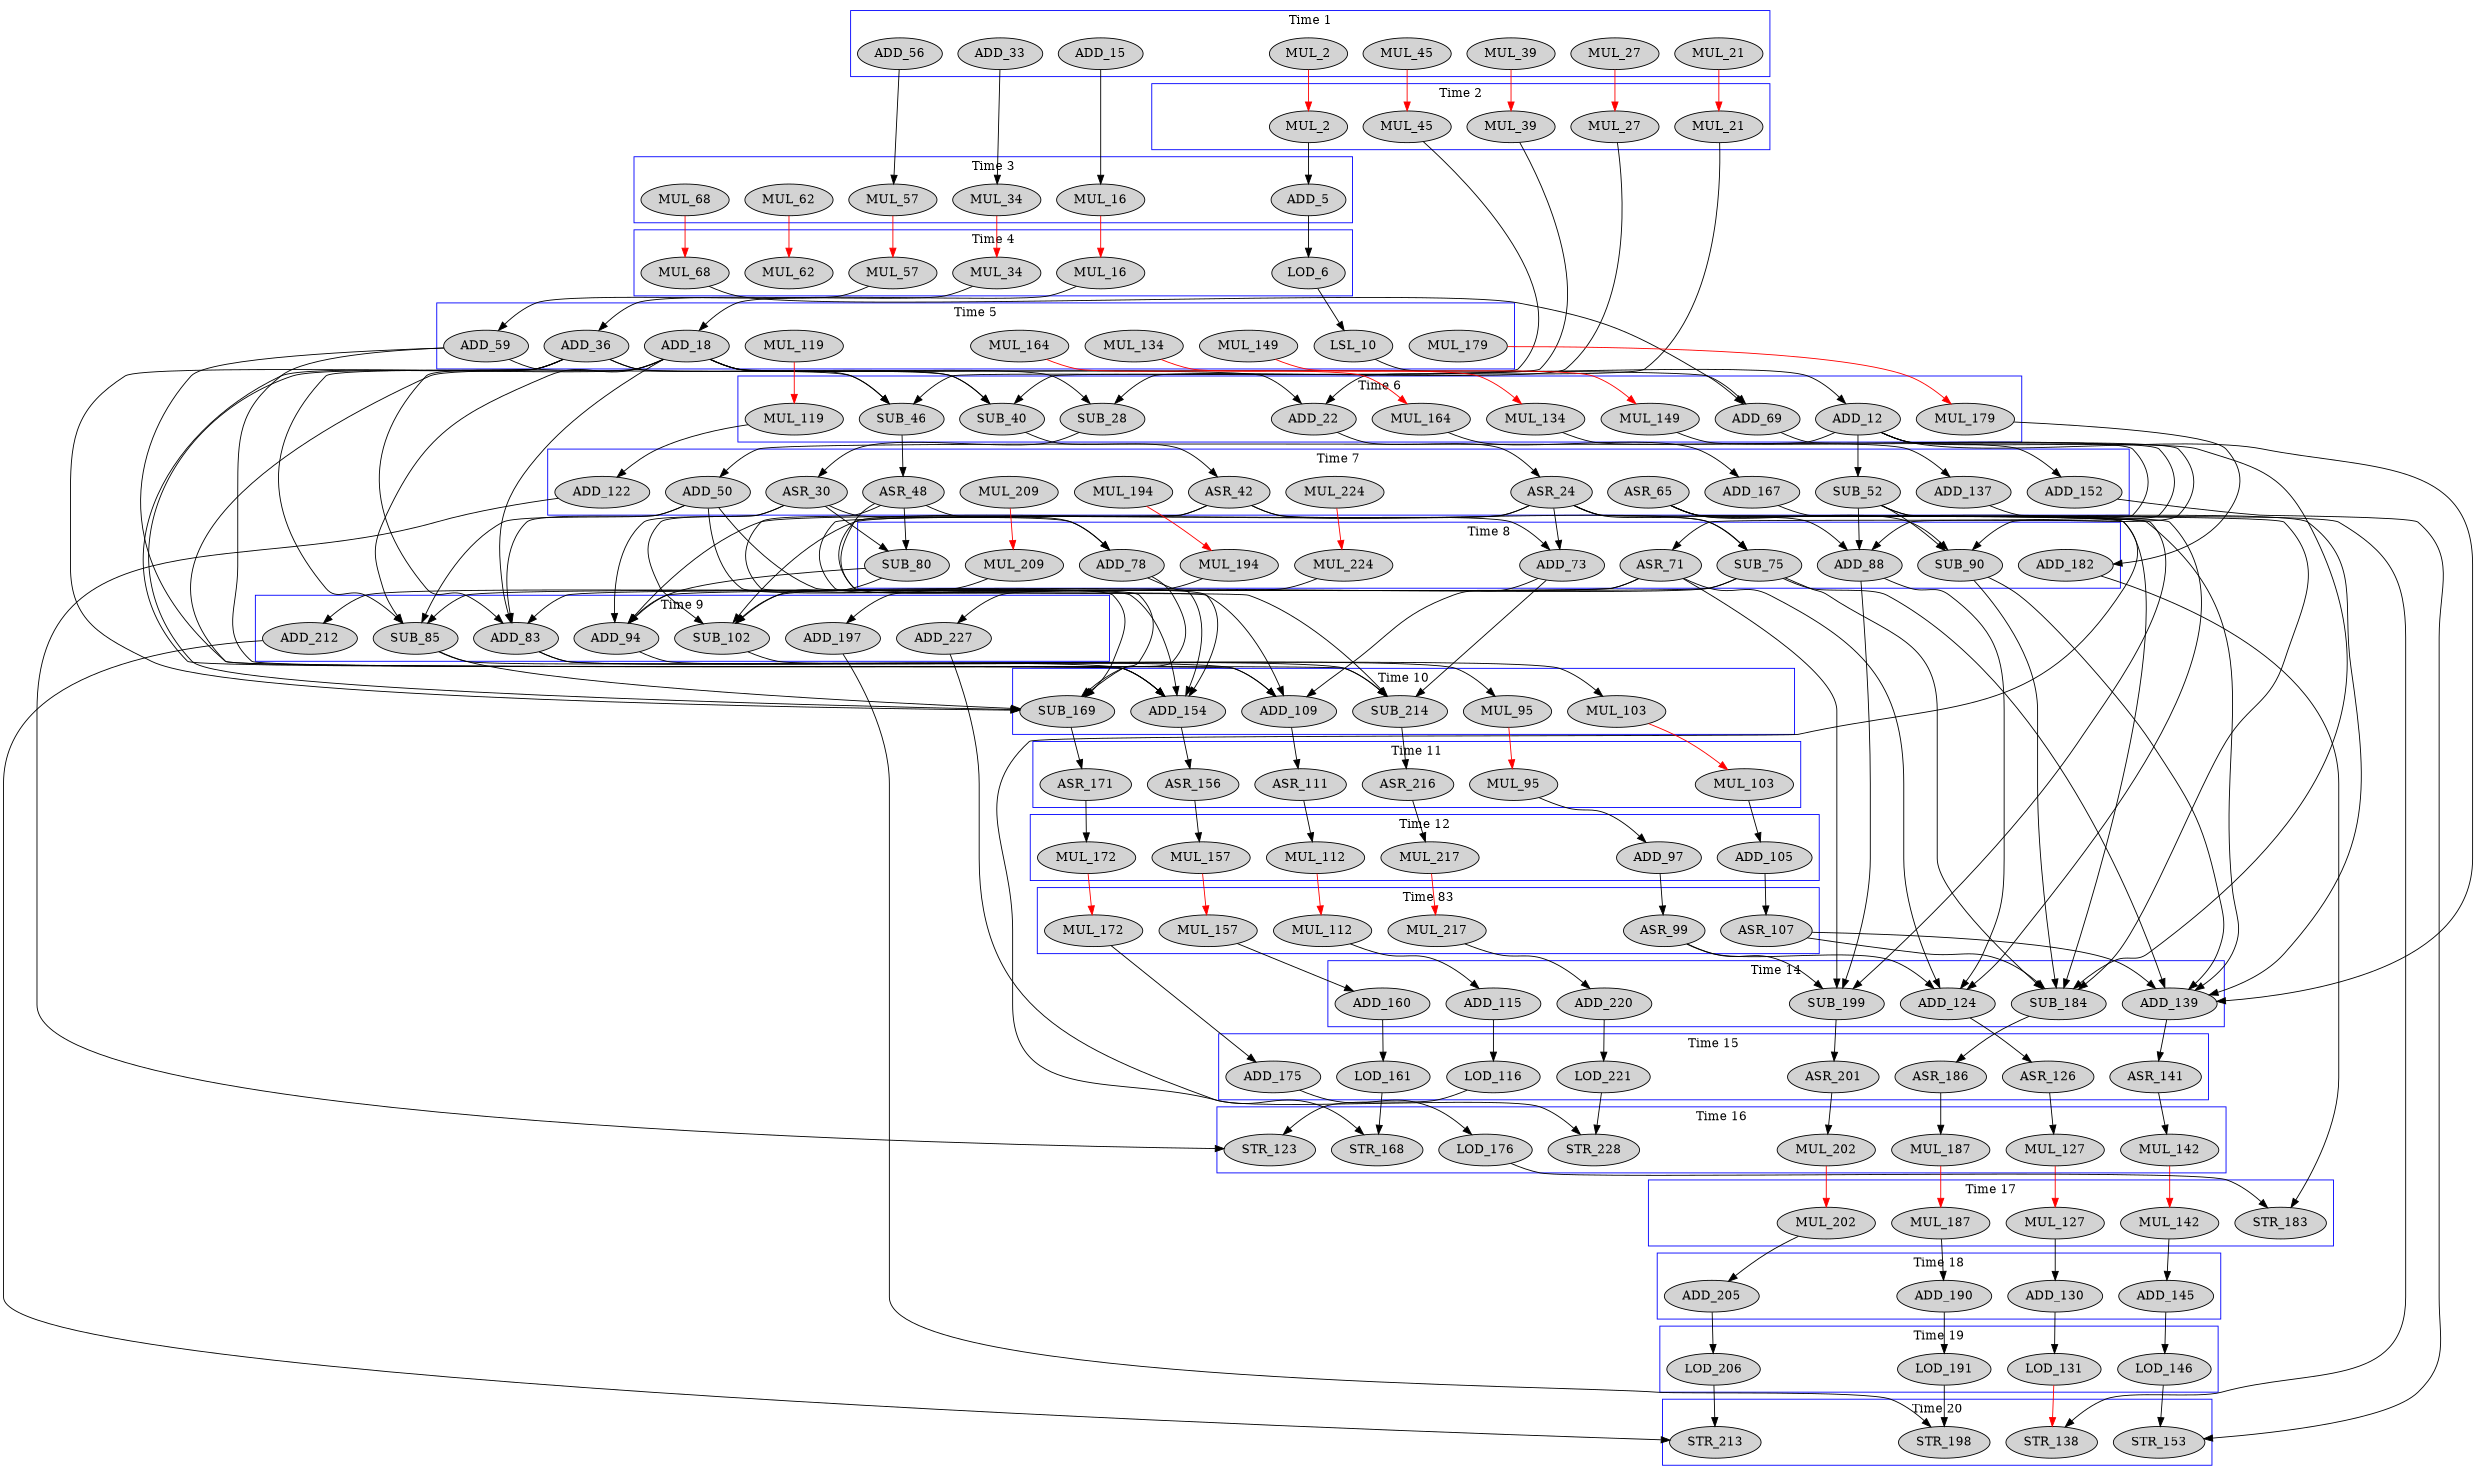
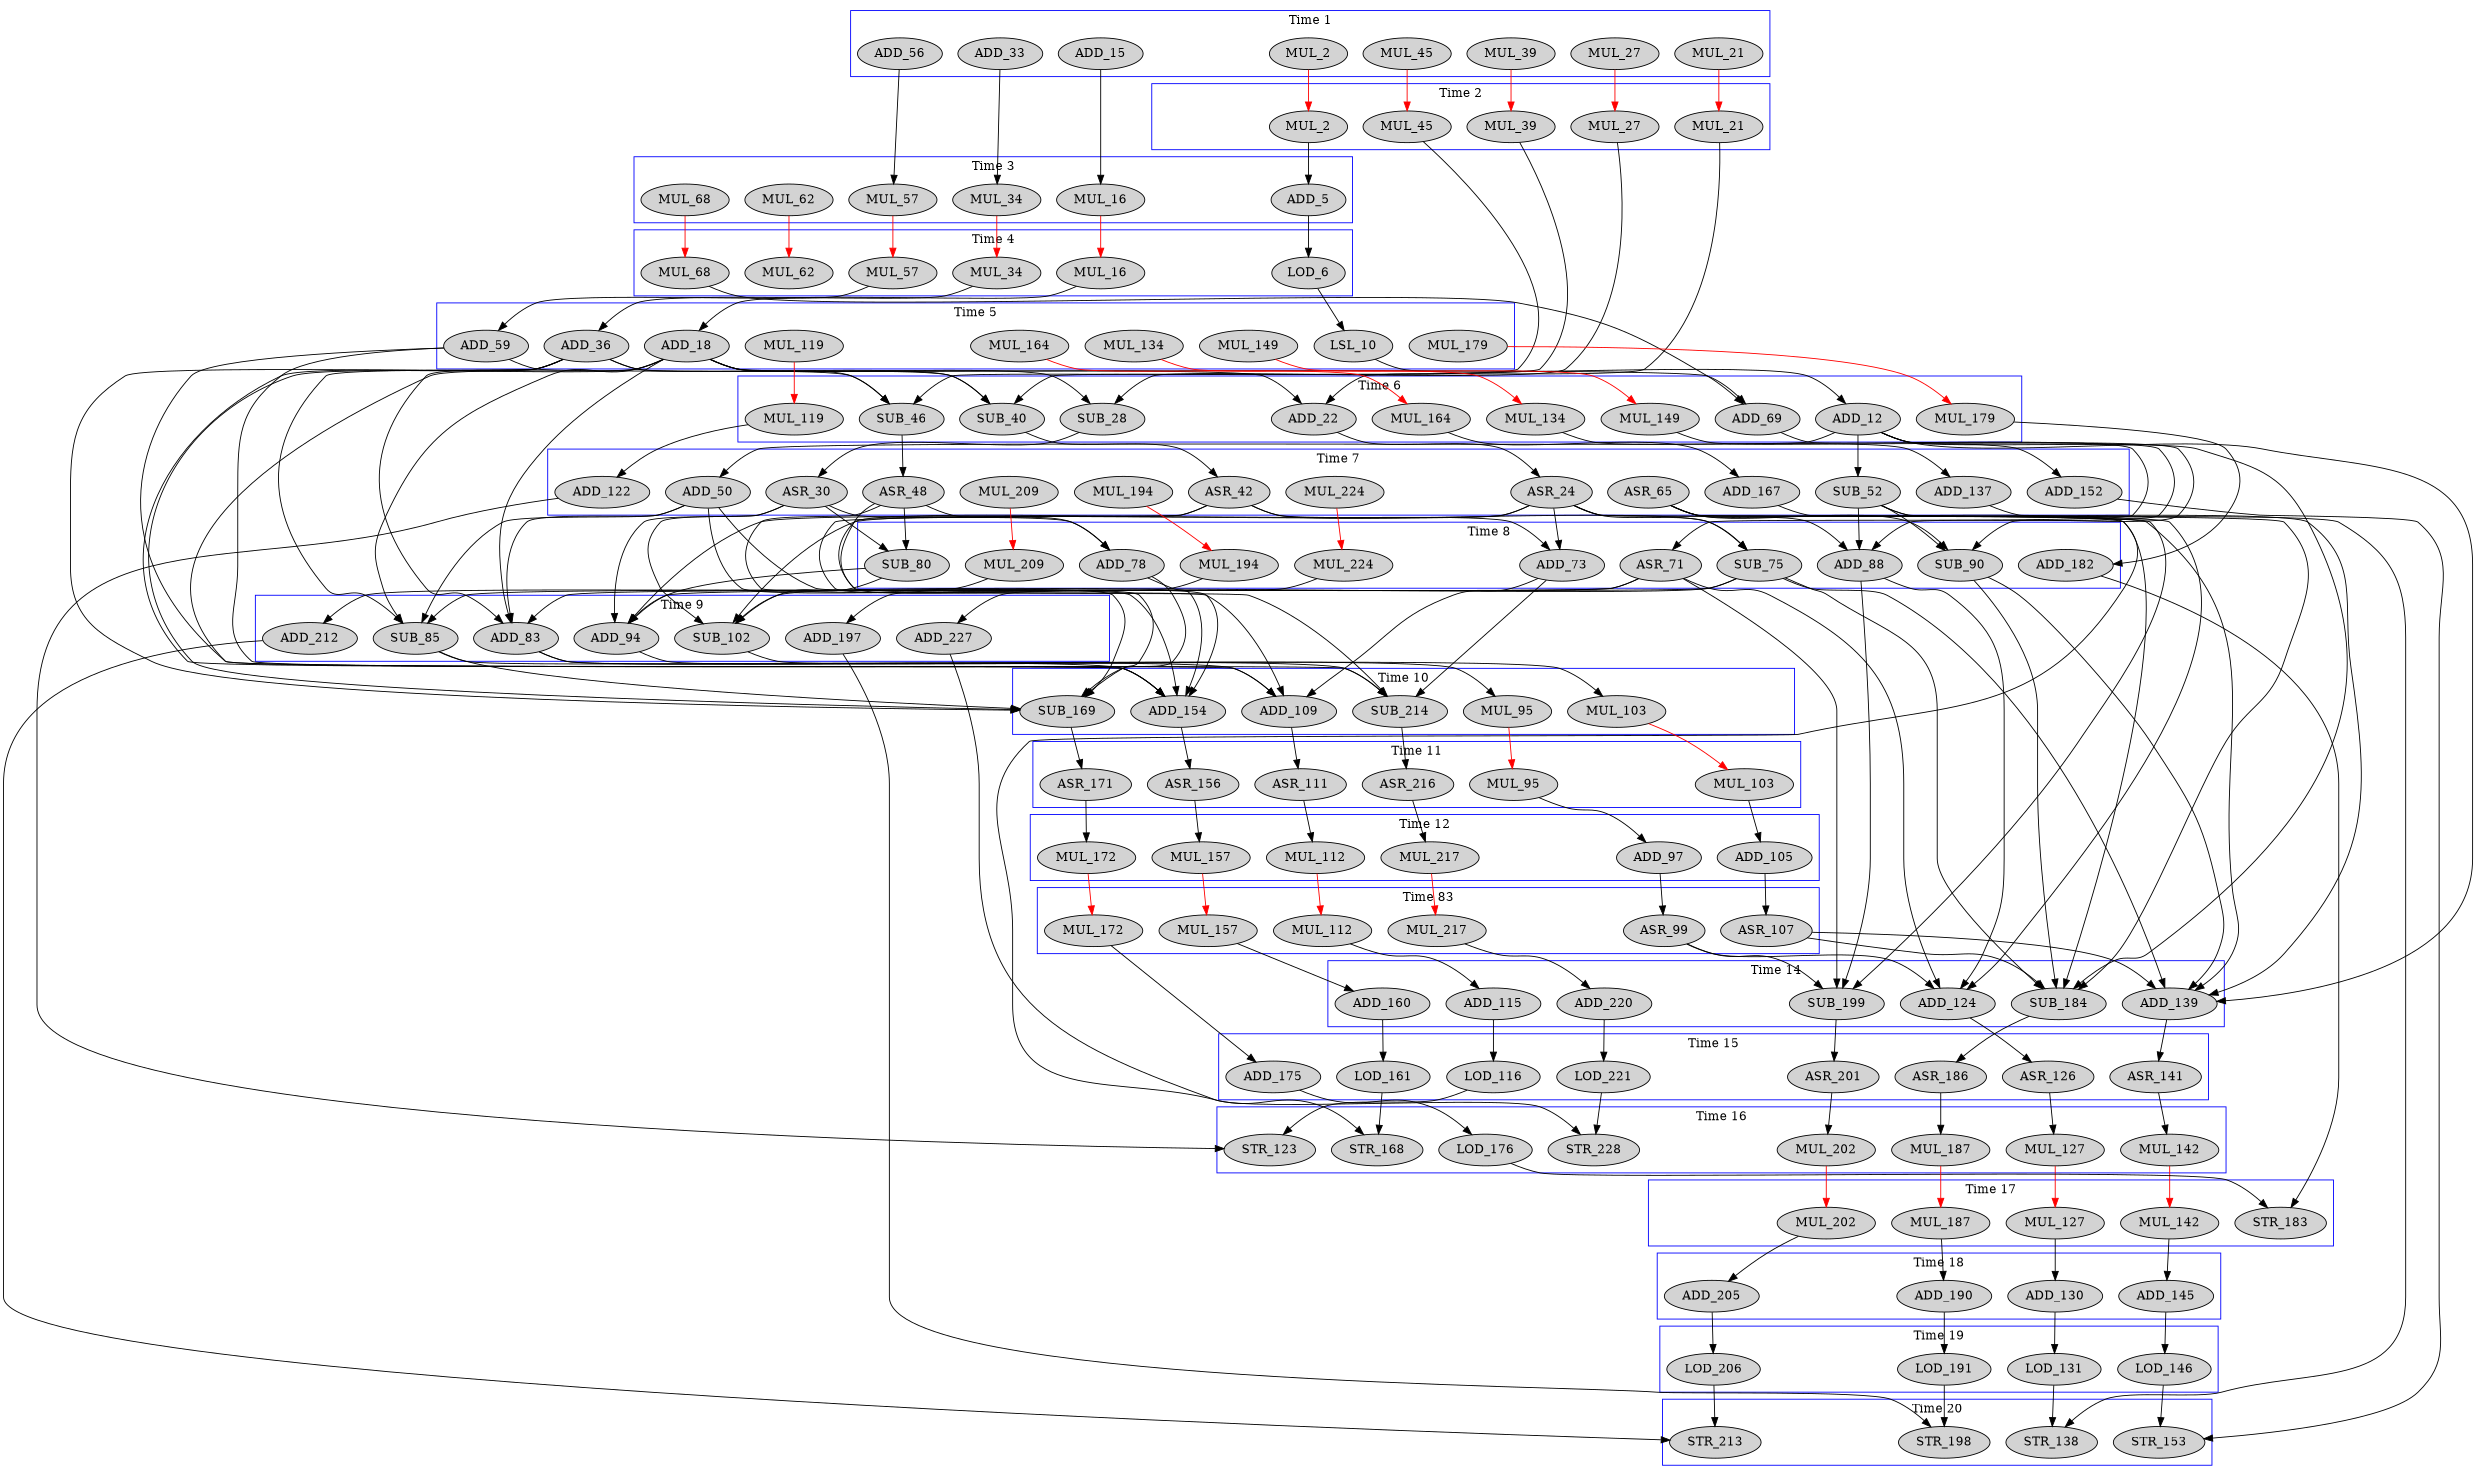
edge "LOD_131" -> "STR_138": color red -> black
